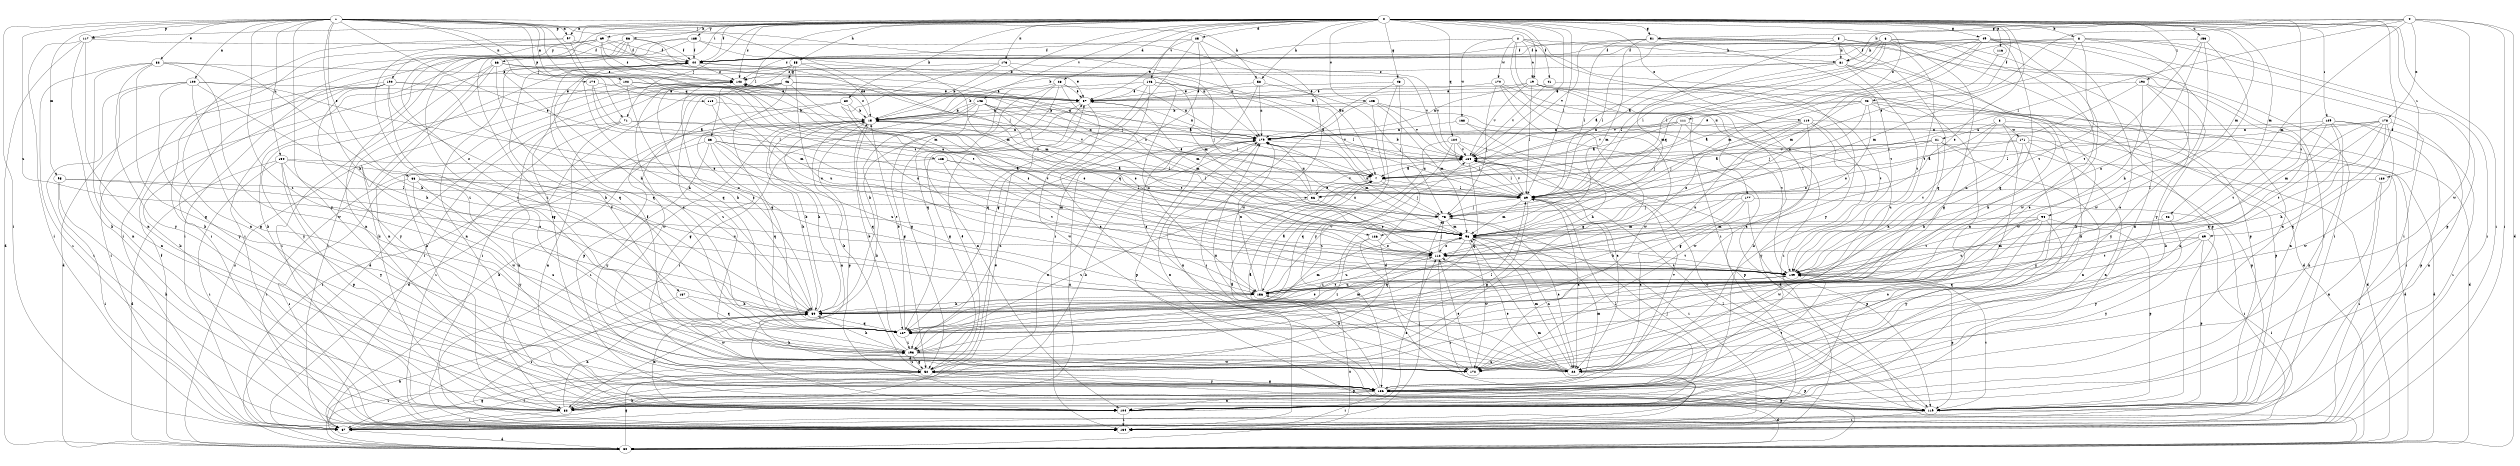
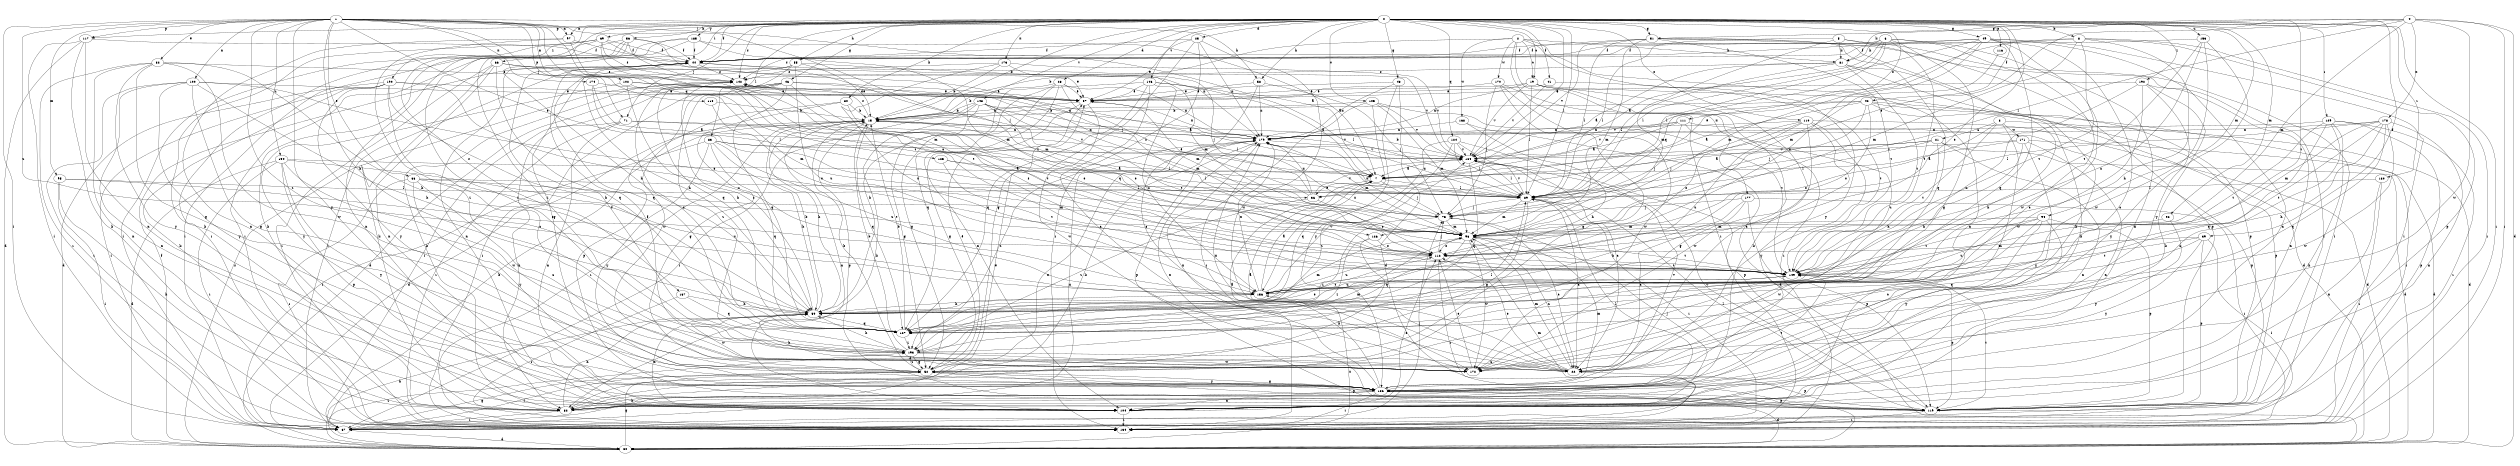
edge "0" -> "190": label "y" -> "z"
edge "55" -> "46": now "0" -> "46"
edge "125" -> "134": removed, label "r"
